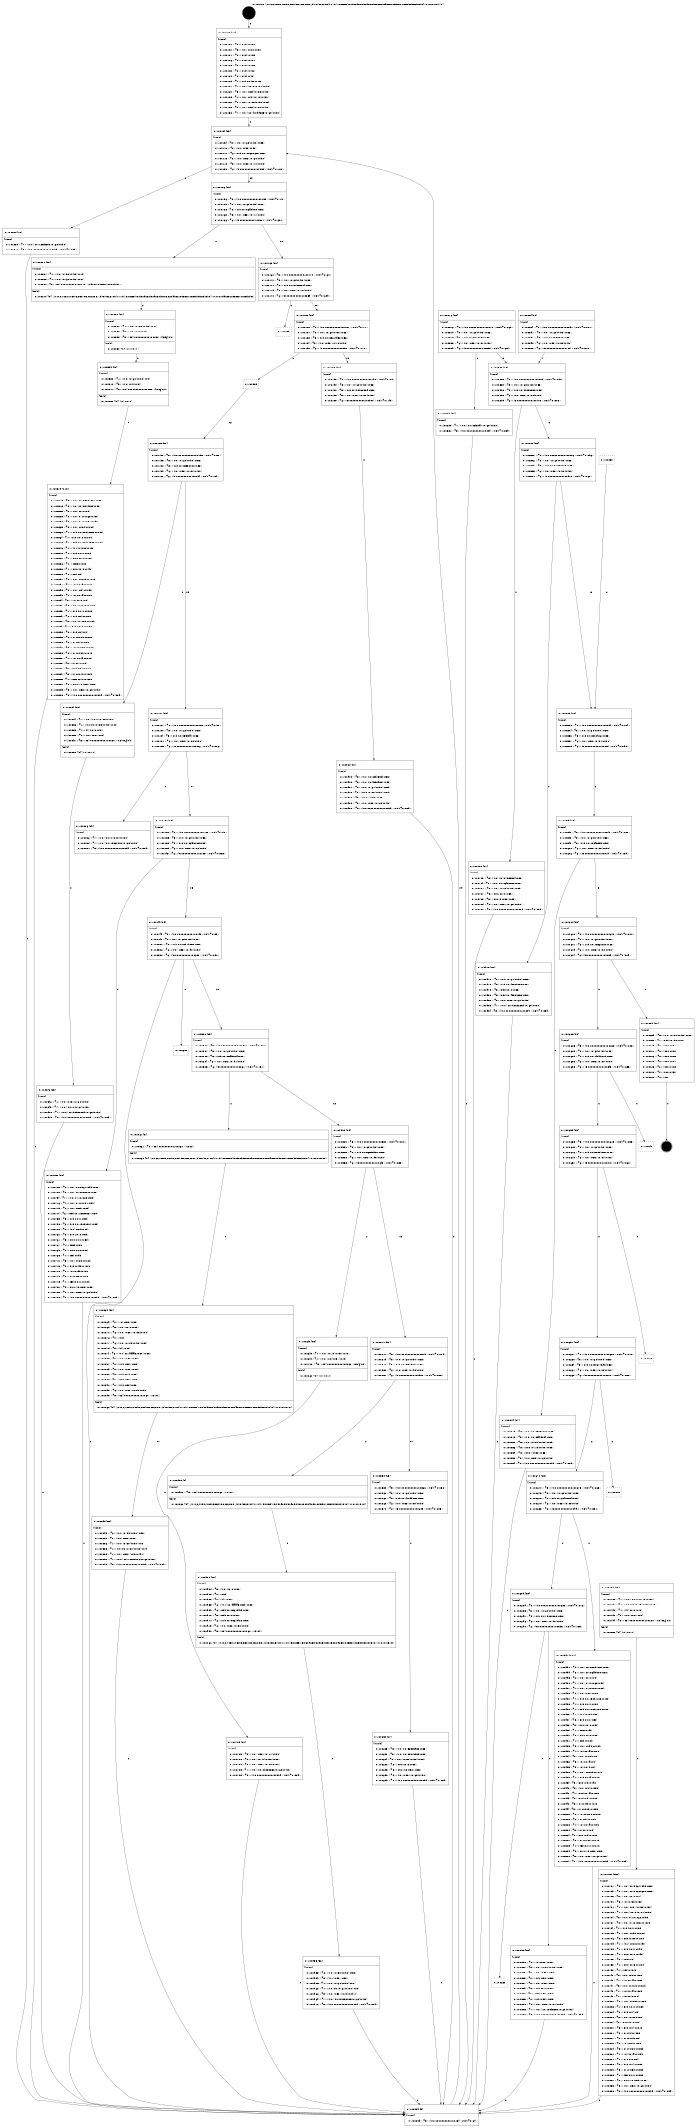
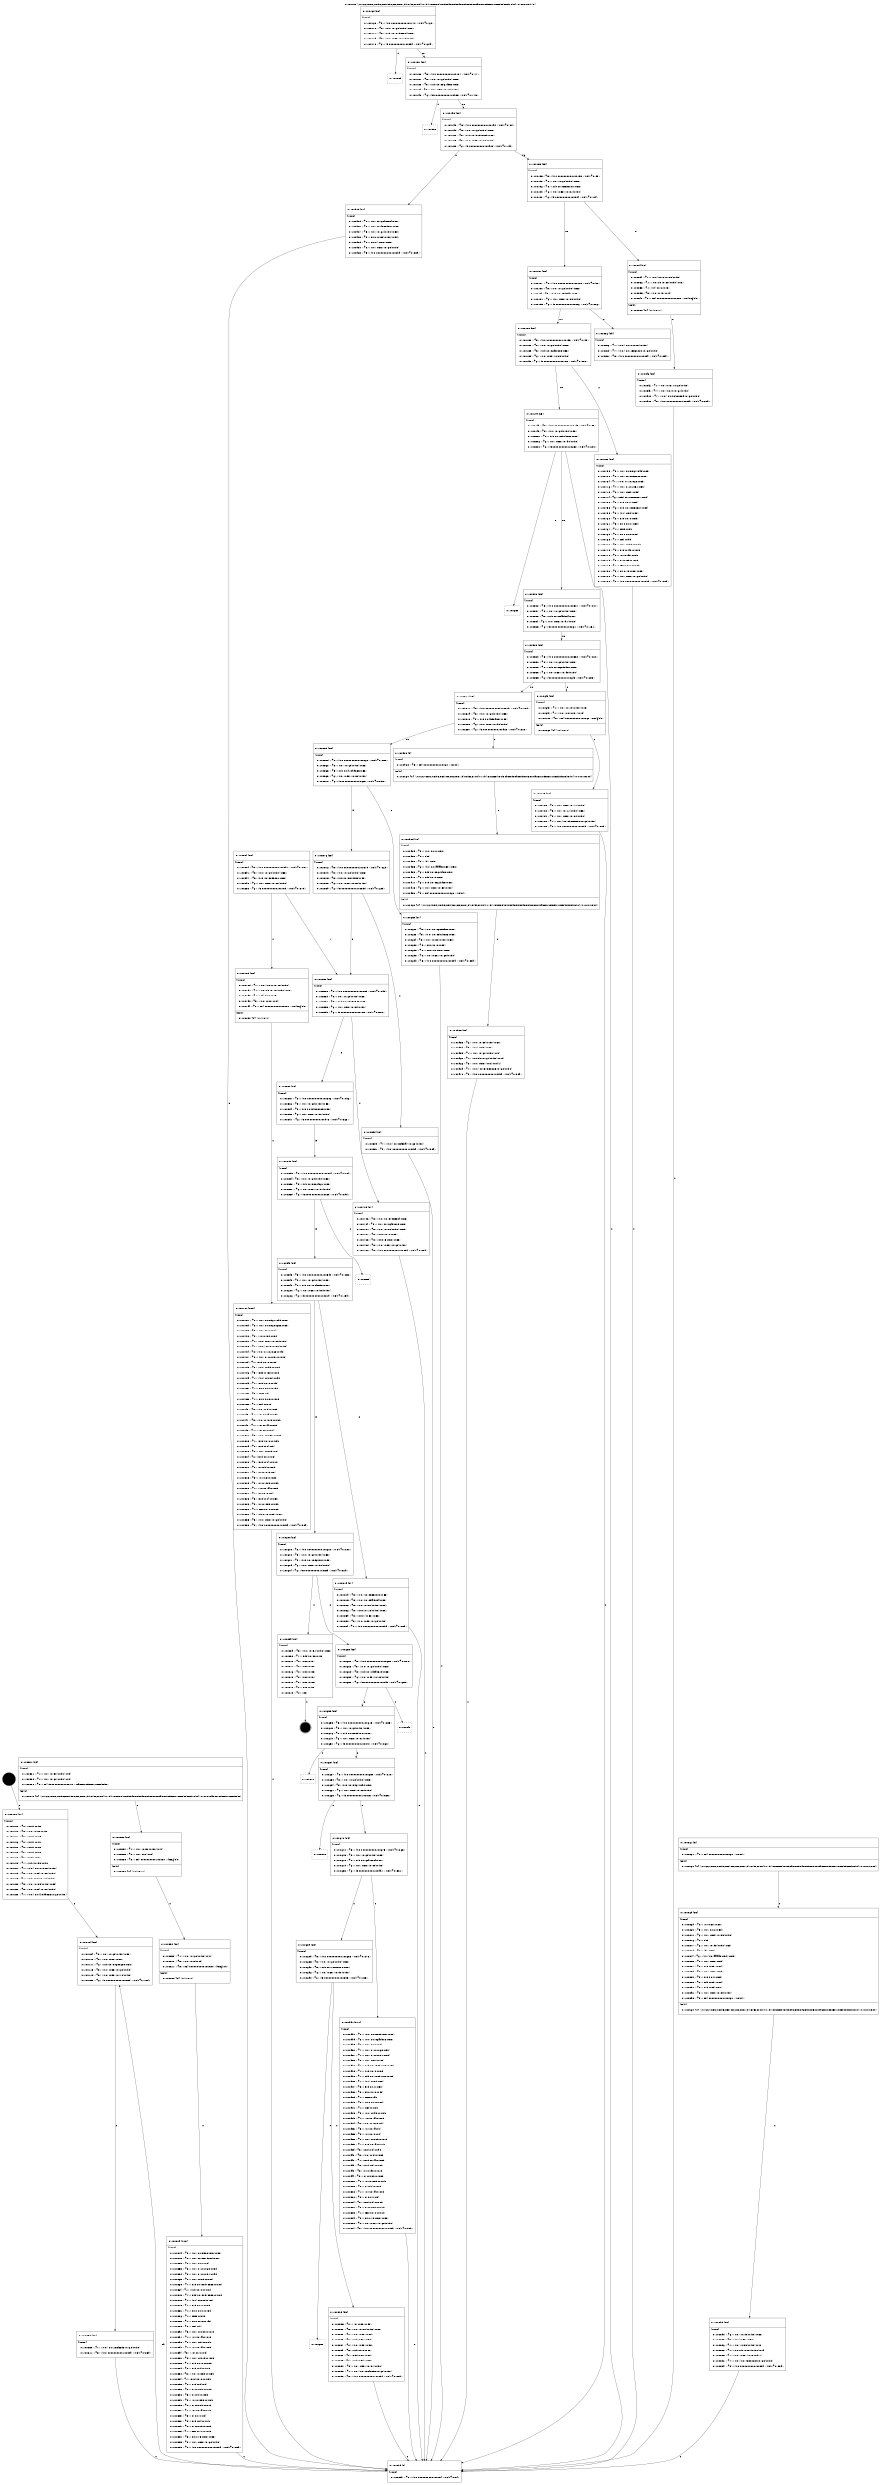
node "0x401456 [22]": removed
edge "0x401b85" -> "0x4014ae [25]": now "0x401498 [22]" -> "0x4014ae [25]"
edge "0x401cad" -> "0x4015da [25]": reversed
edge "0x40155d [25]" -> "0x401576 [25]": added, label "9"
edge "0x40158f [25]" -> "0x40178d [23]": added, label "1"
node "0x401975 [31]": removed
edge "0x401512 [25]" -> "0x401864 [5]": removed, label "1"
edge "0x401869 [52]" -> "0x40189d [33]": label " 11" -> " 1"
